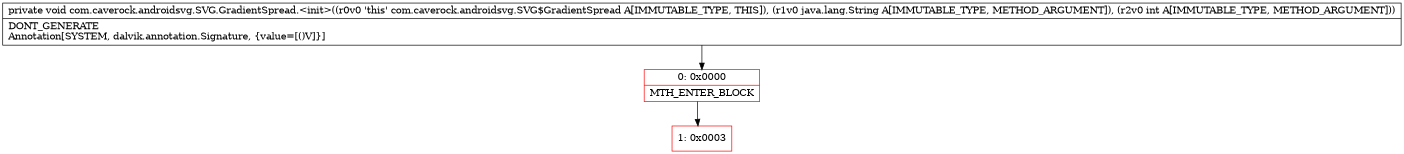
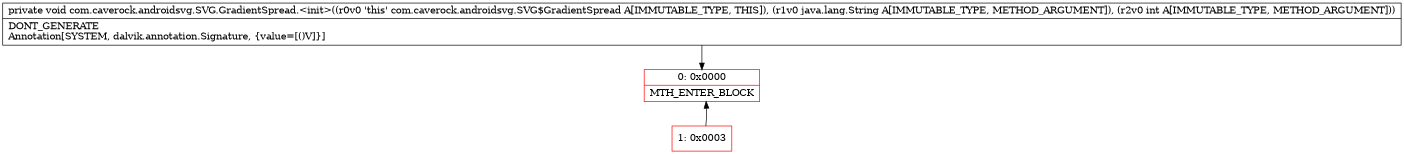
edge "0: 0x0000" -> "1: 0x0003": reversed
